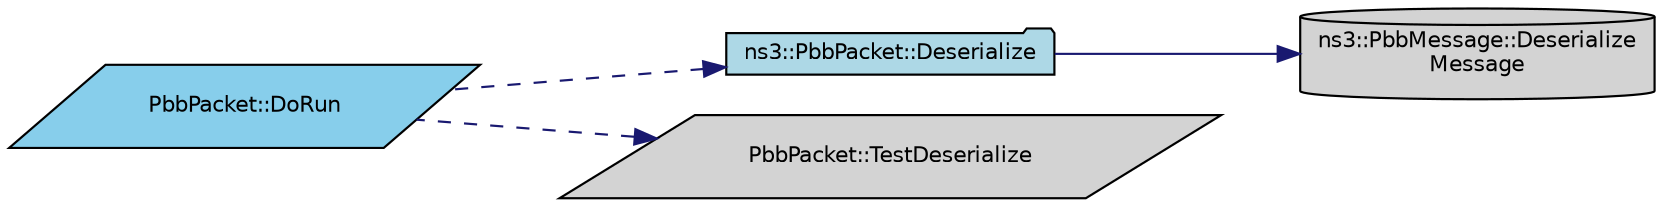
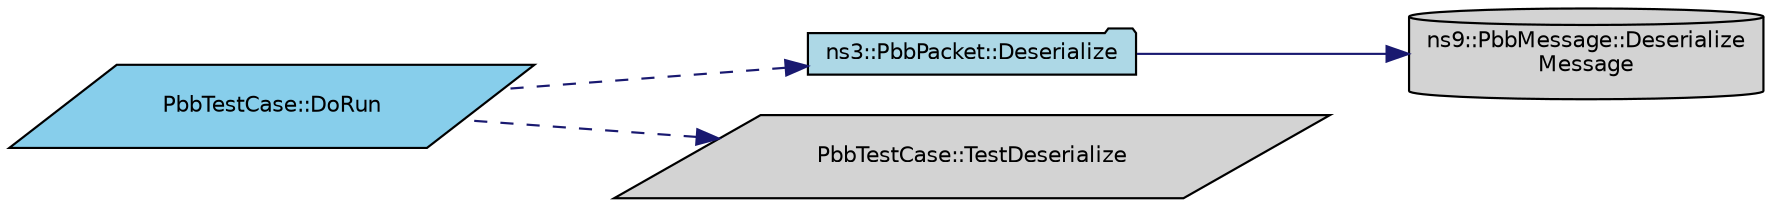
node "ns3::PbbMessage::Deserialize Message": label "ns3::PbbMessage::Deserialize Message" -> "ns9::PbbMessage::Deserialize Message"
node "PbbPacket::DoRun": label "PbbPacket::DoRun" -> "PbbTestCase::DoRun"
node "PbbPacket::TestDeserialize": label "PbbPacket::TestDeserialize" -> "PbbTestCase::TestDeserialize"
